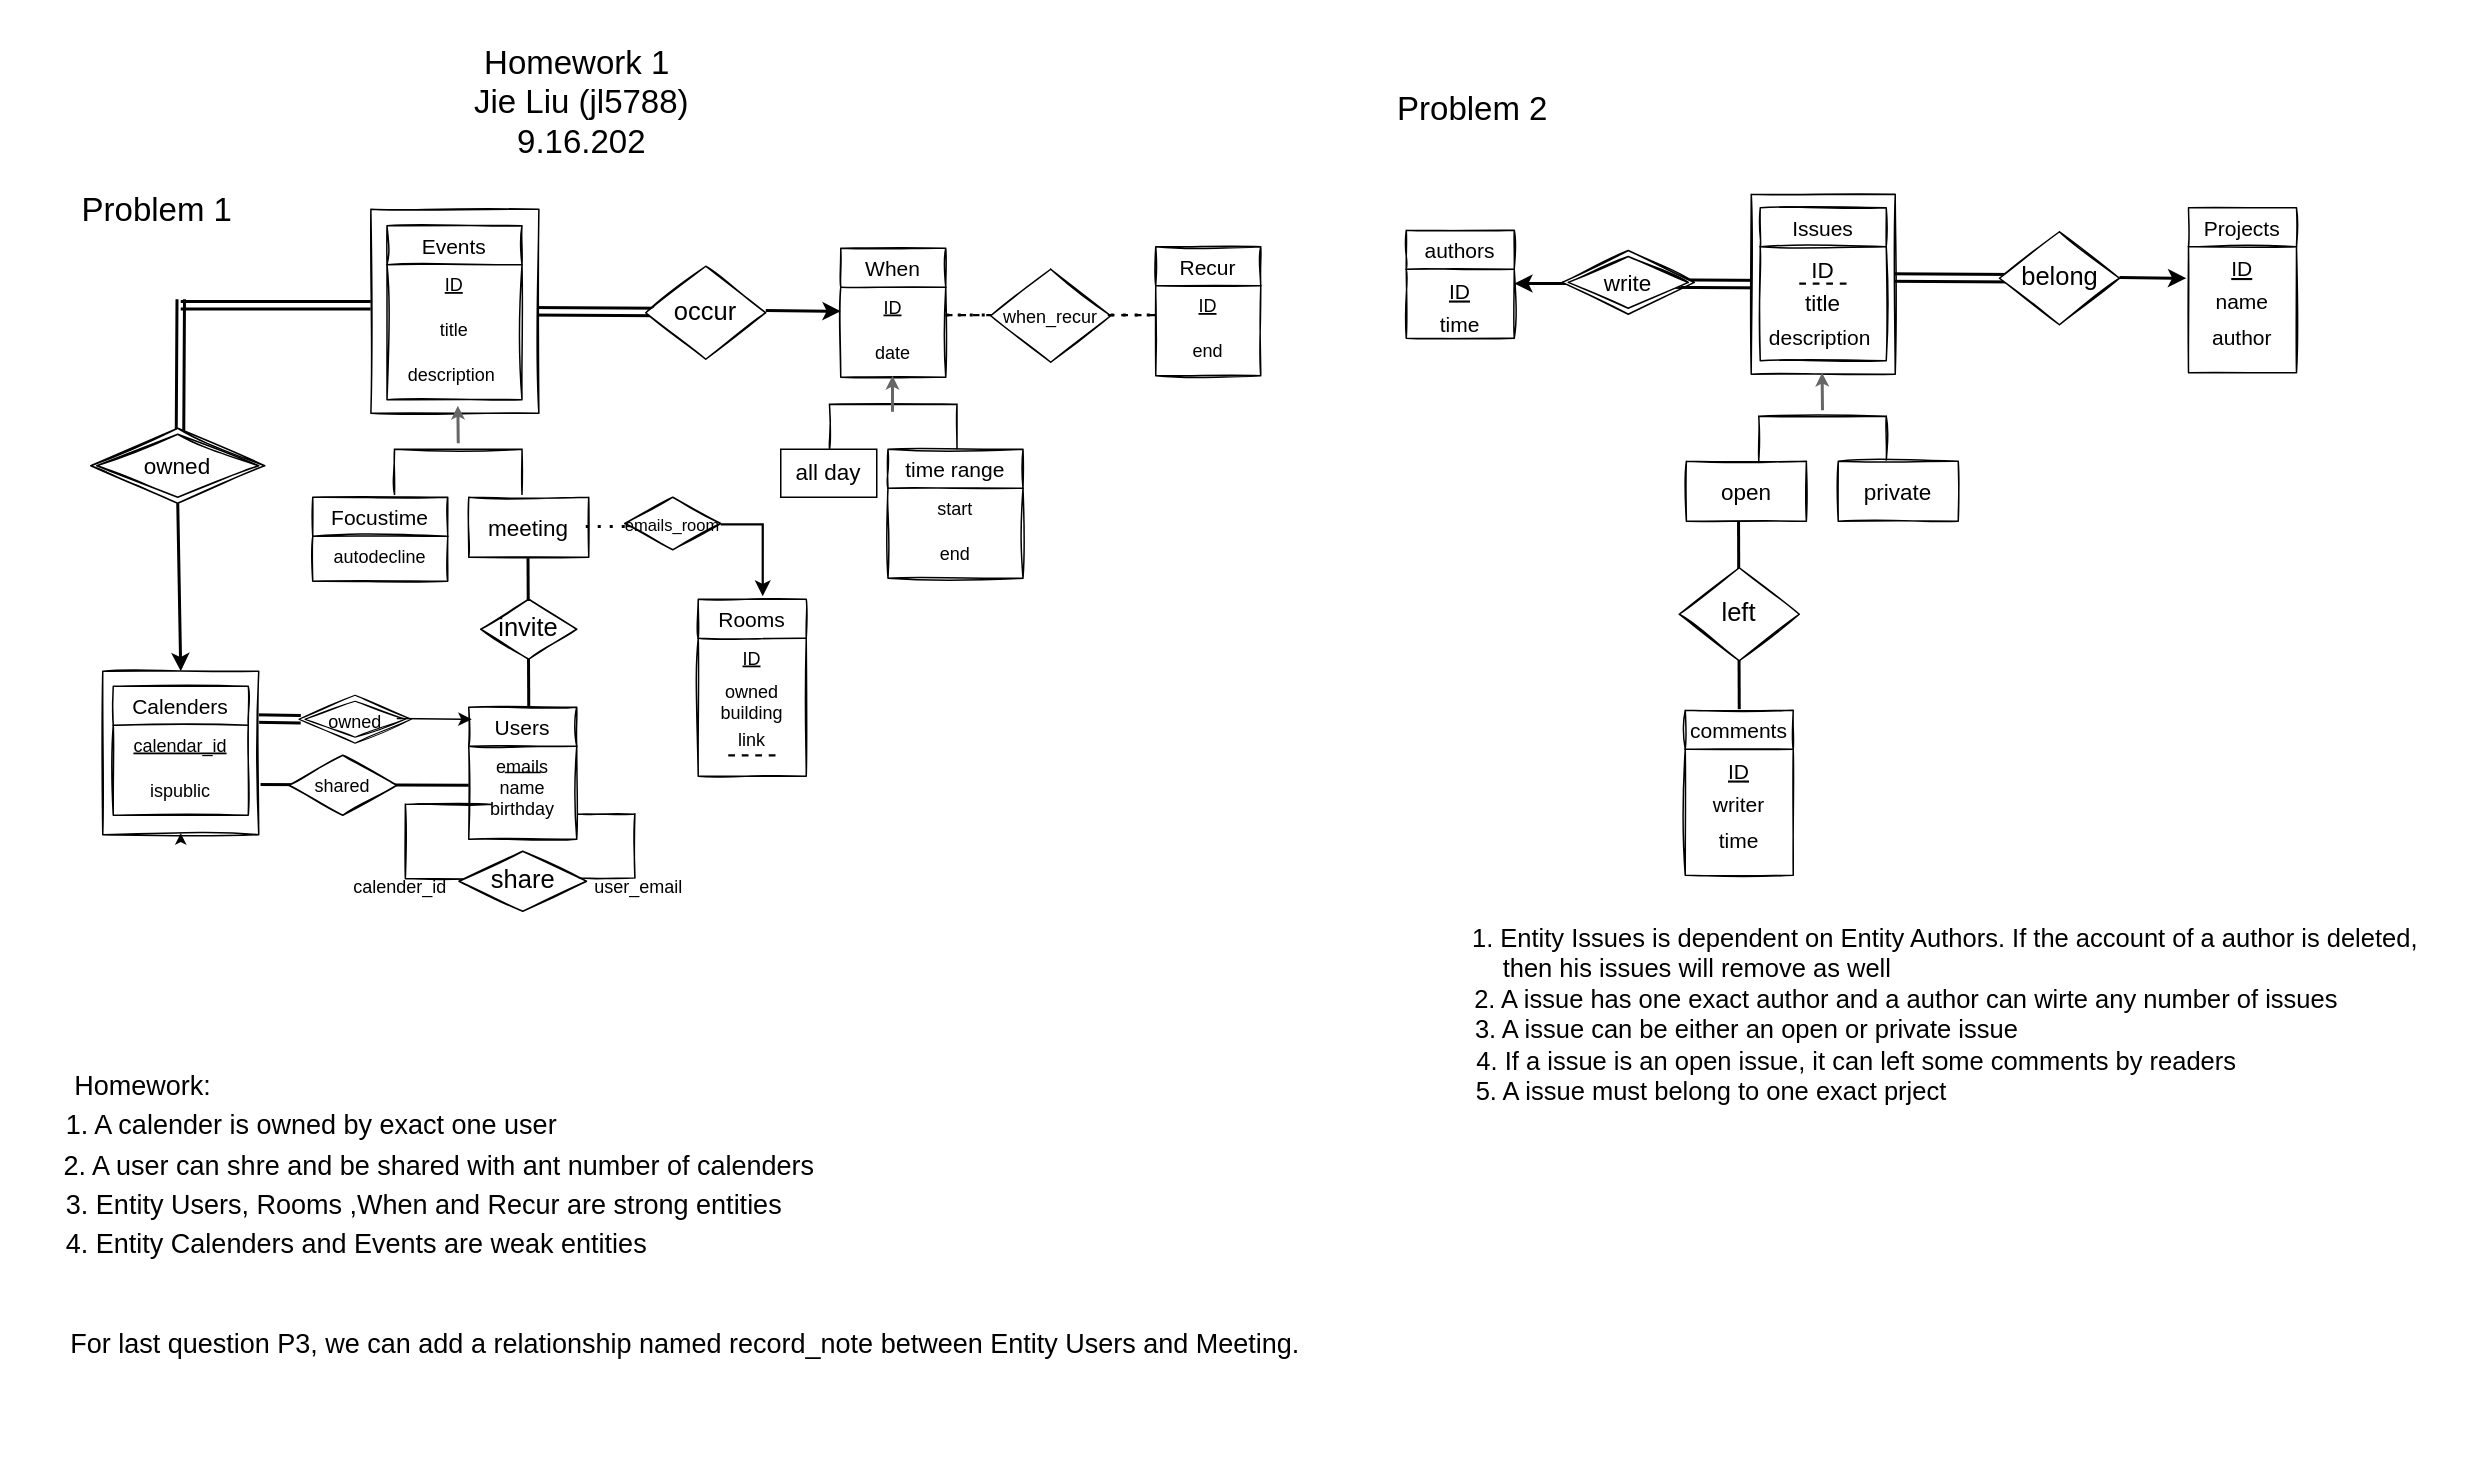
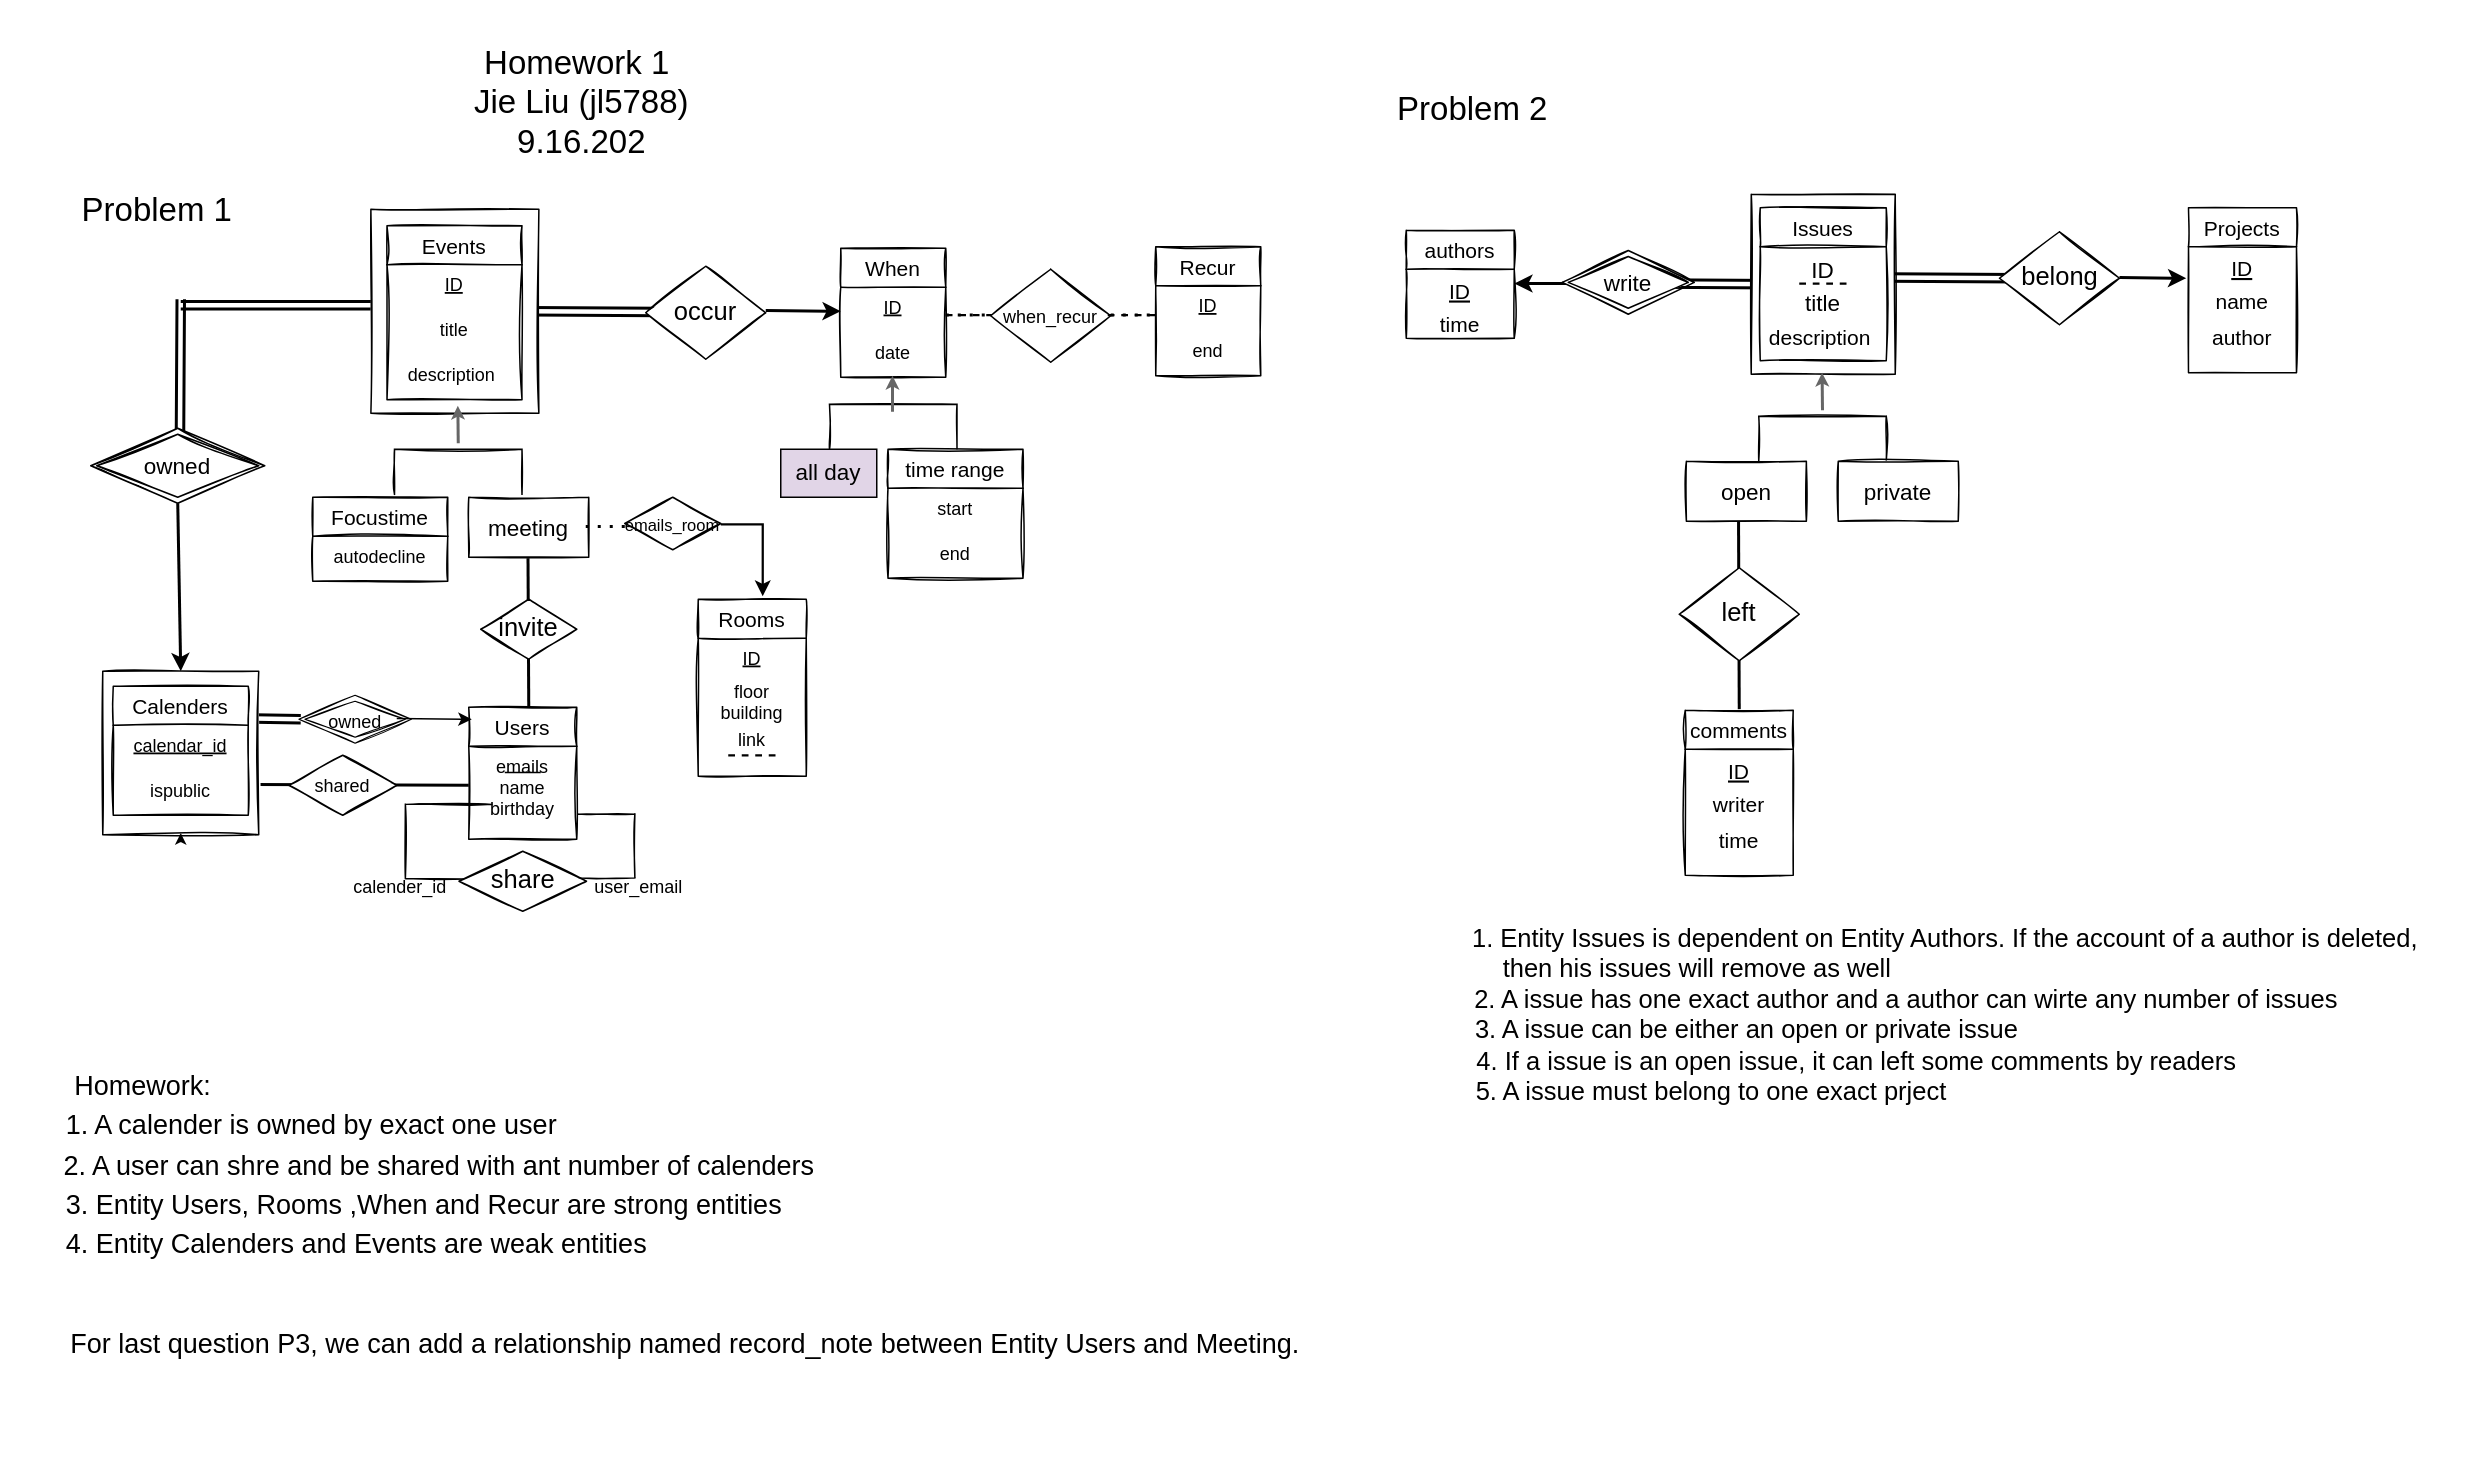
node "all day": fillcolor #ffffff -> #e1d5e7
node "owned building": label "owned building" -> "floor building"
